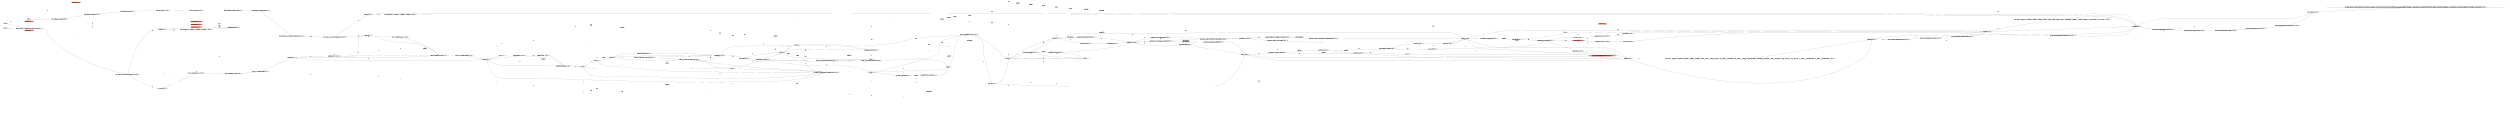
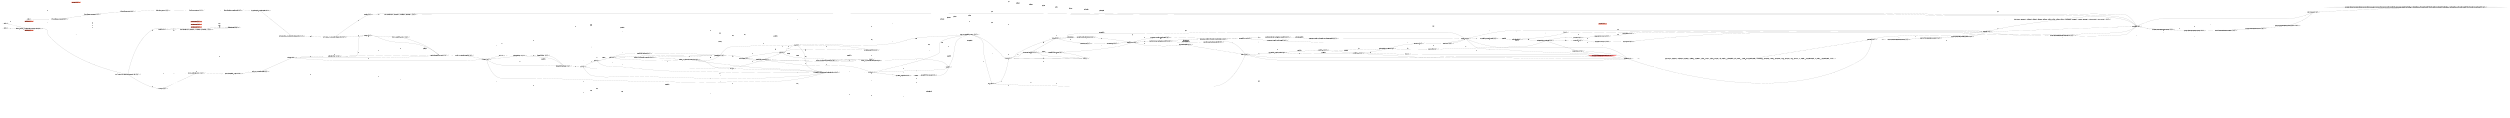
node "request.setSecure(false)@@@78@@@['0', '0', '1']": fillcolor tomato -> white
edge "int idx@@@24@@@['1', '1', '1']" -> "remoteIp = currentRemoteIp@@@32@@@['1', '1', '1']": now "int idx@@@24@@@['1', '1', '1']" -> "idx >= 0@@@29@@@['1', '1', '1']"
